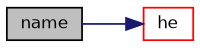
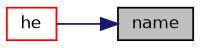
edge "name" -> "he": reversed
